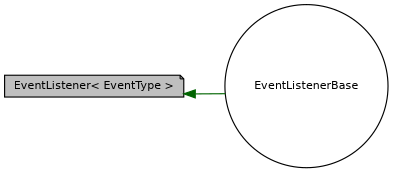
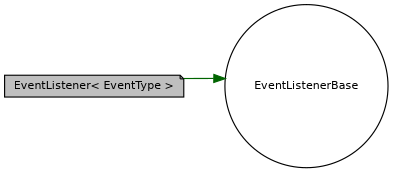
edge "EventListenerBase" -> "EventListener< EventType >": reversed
